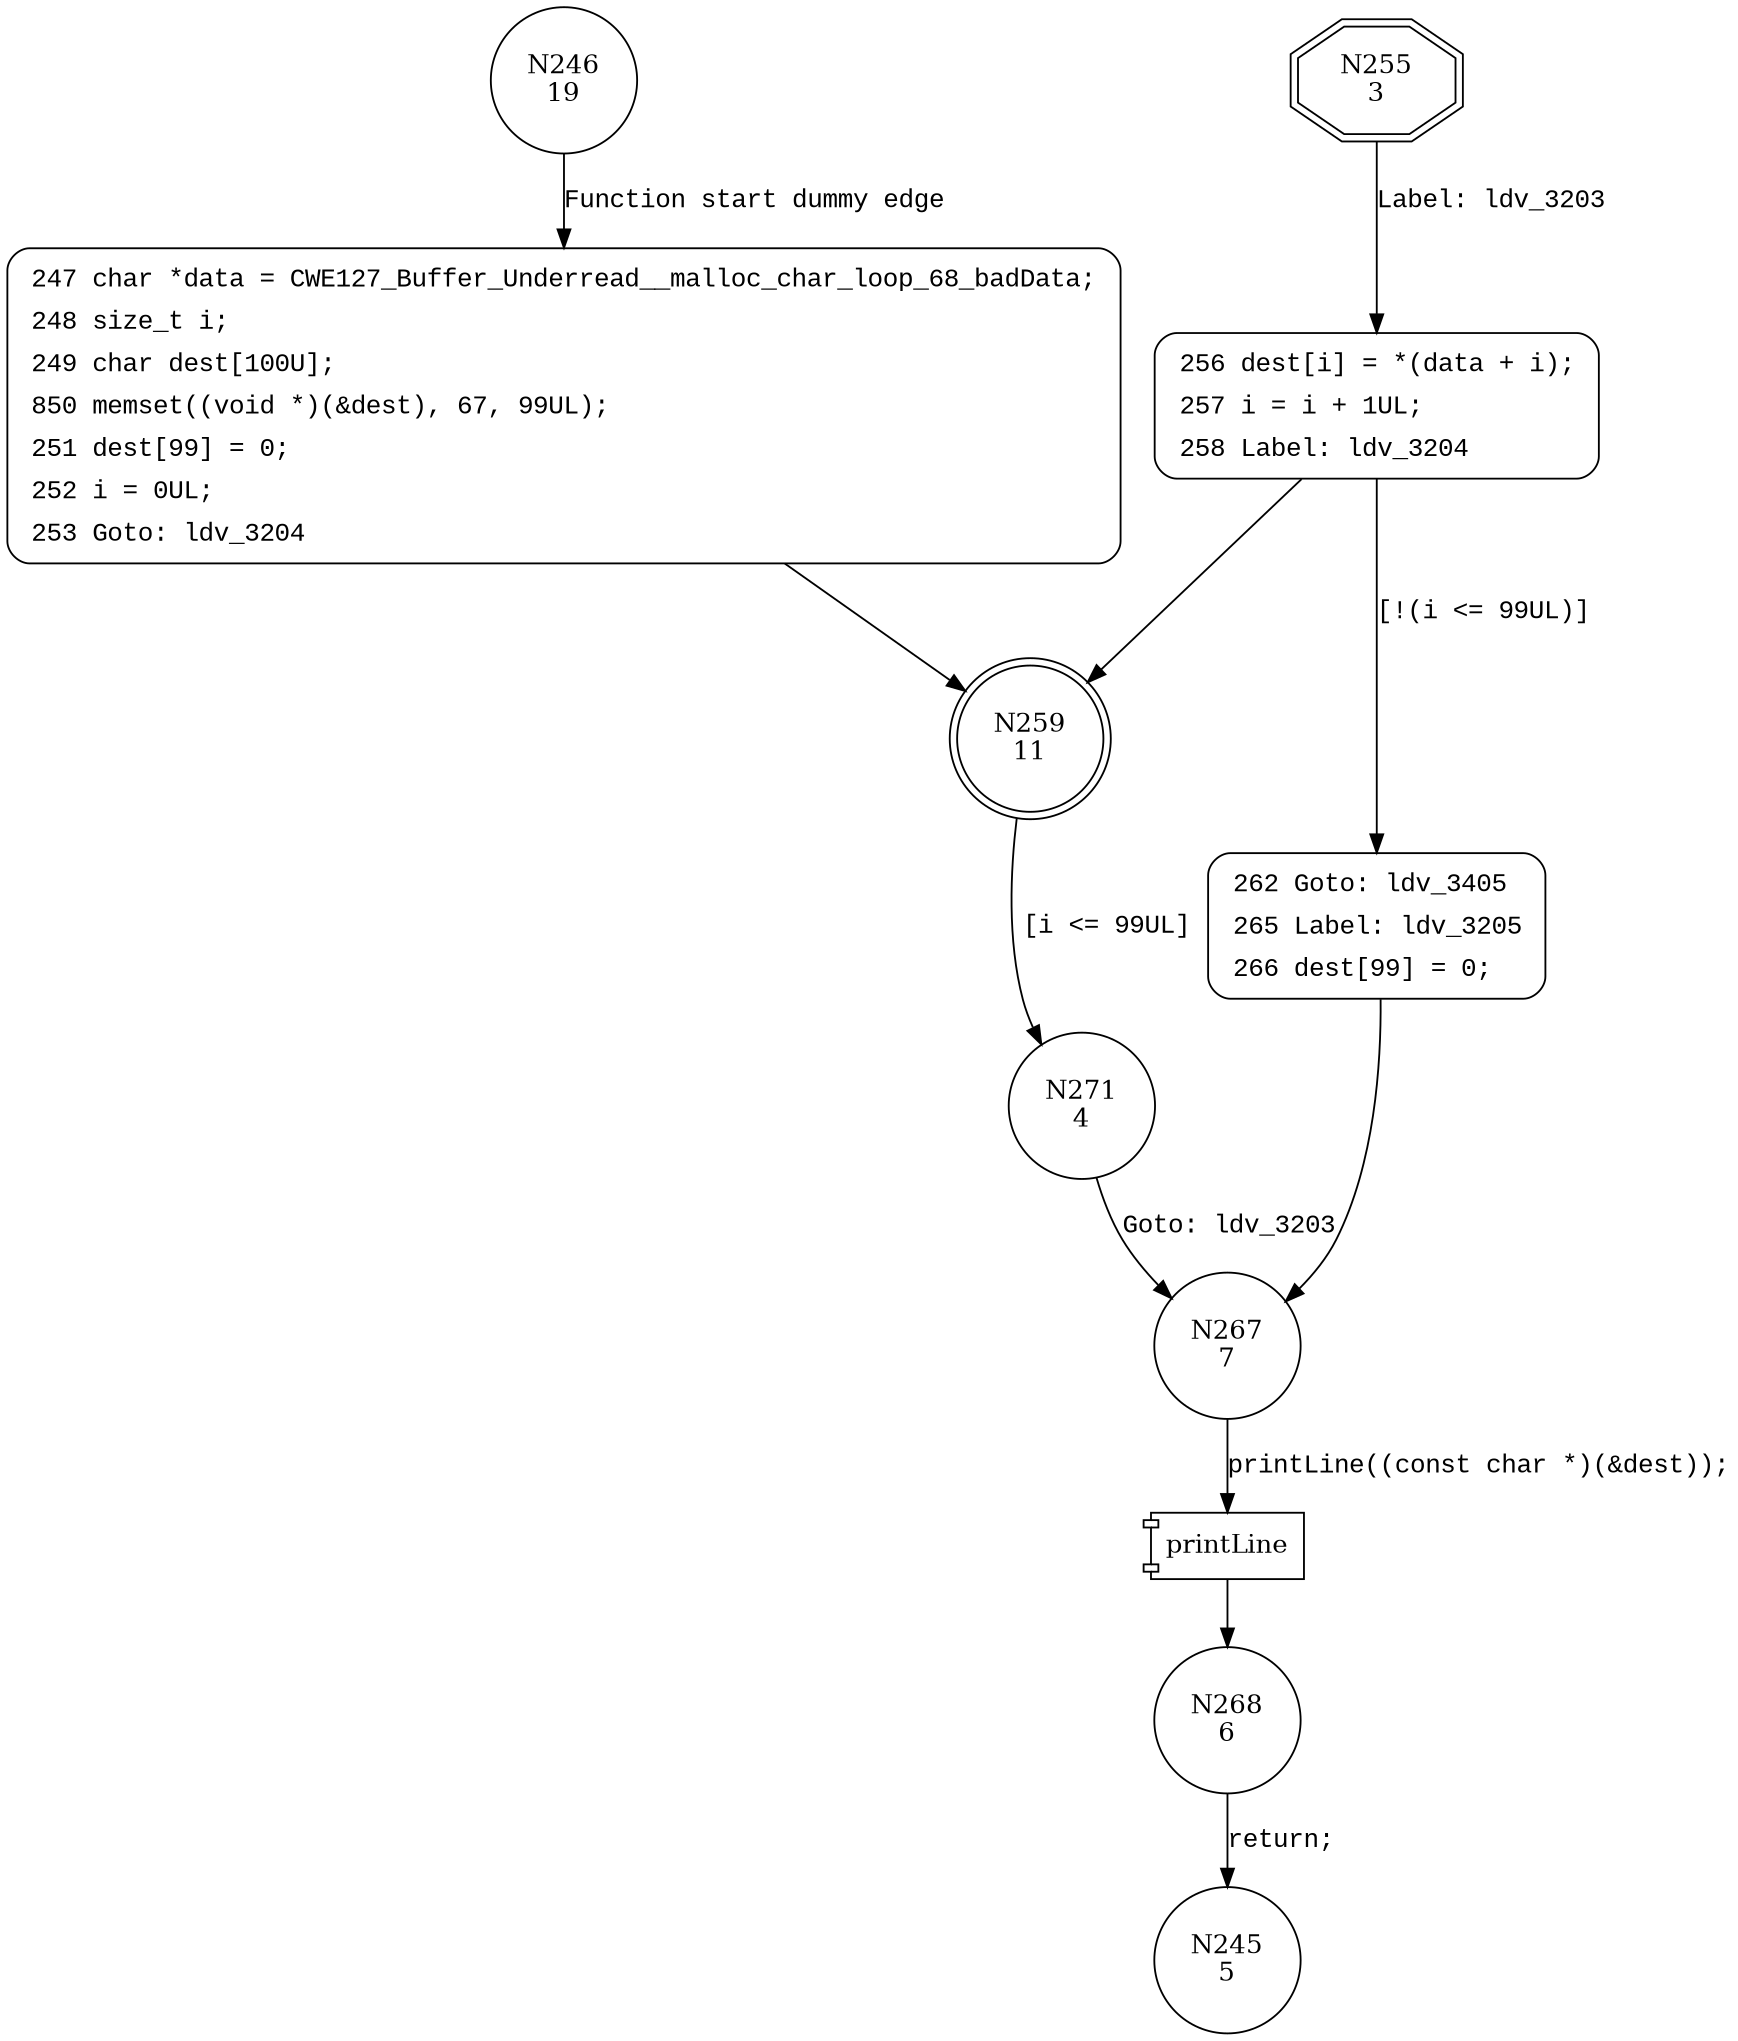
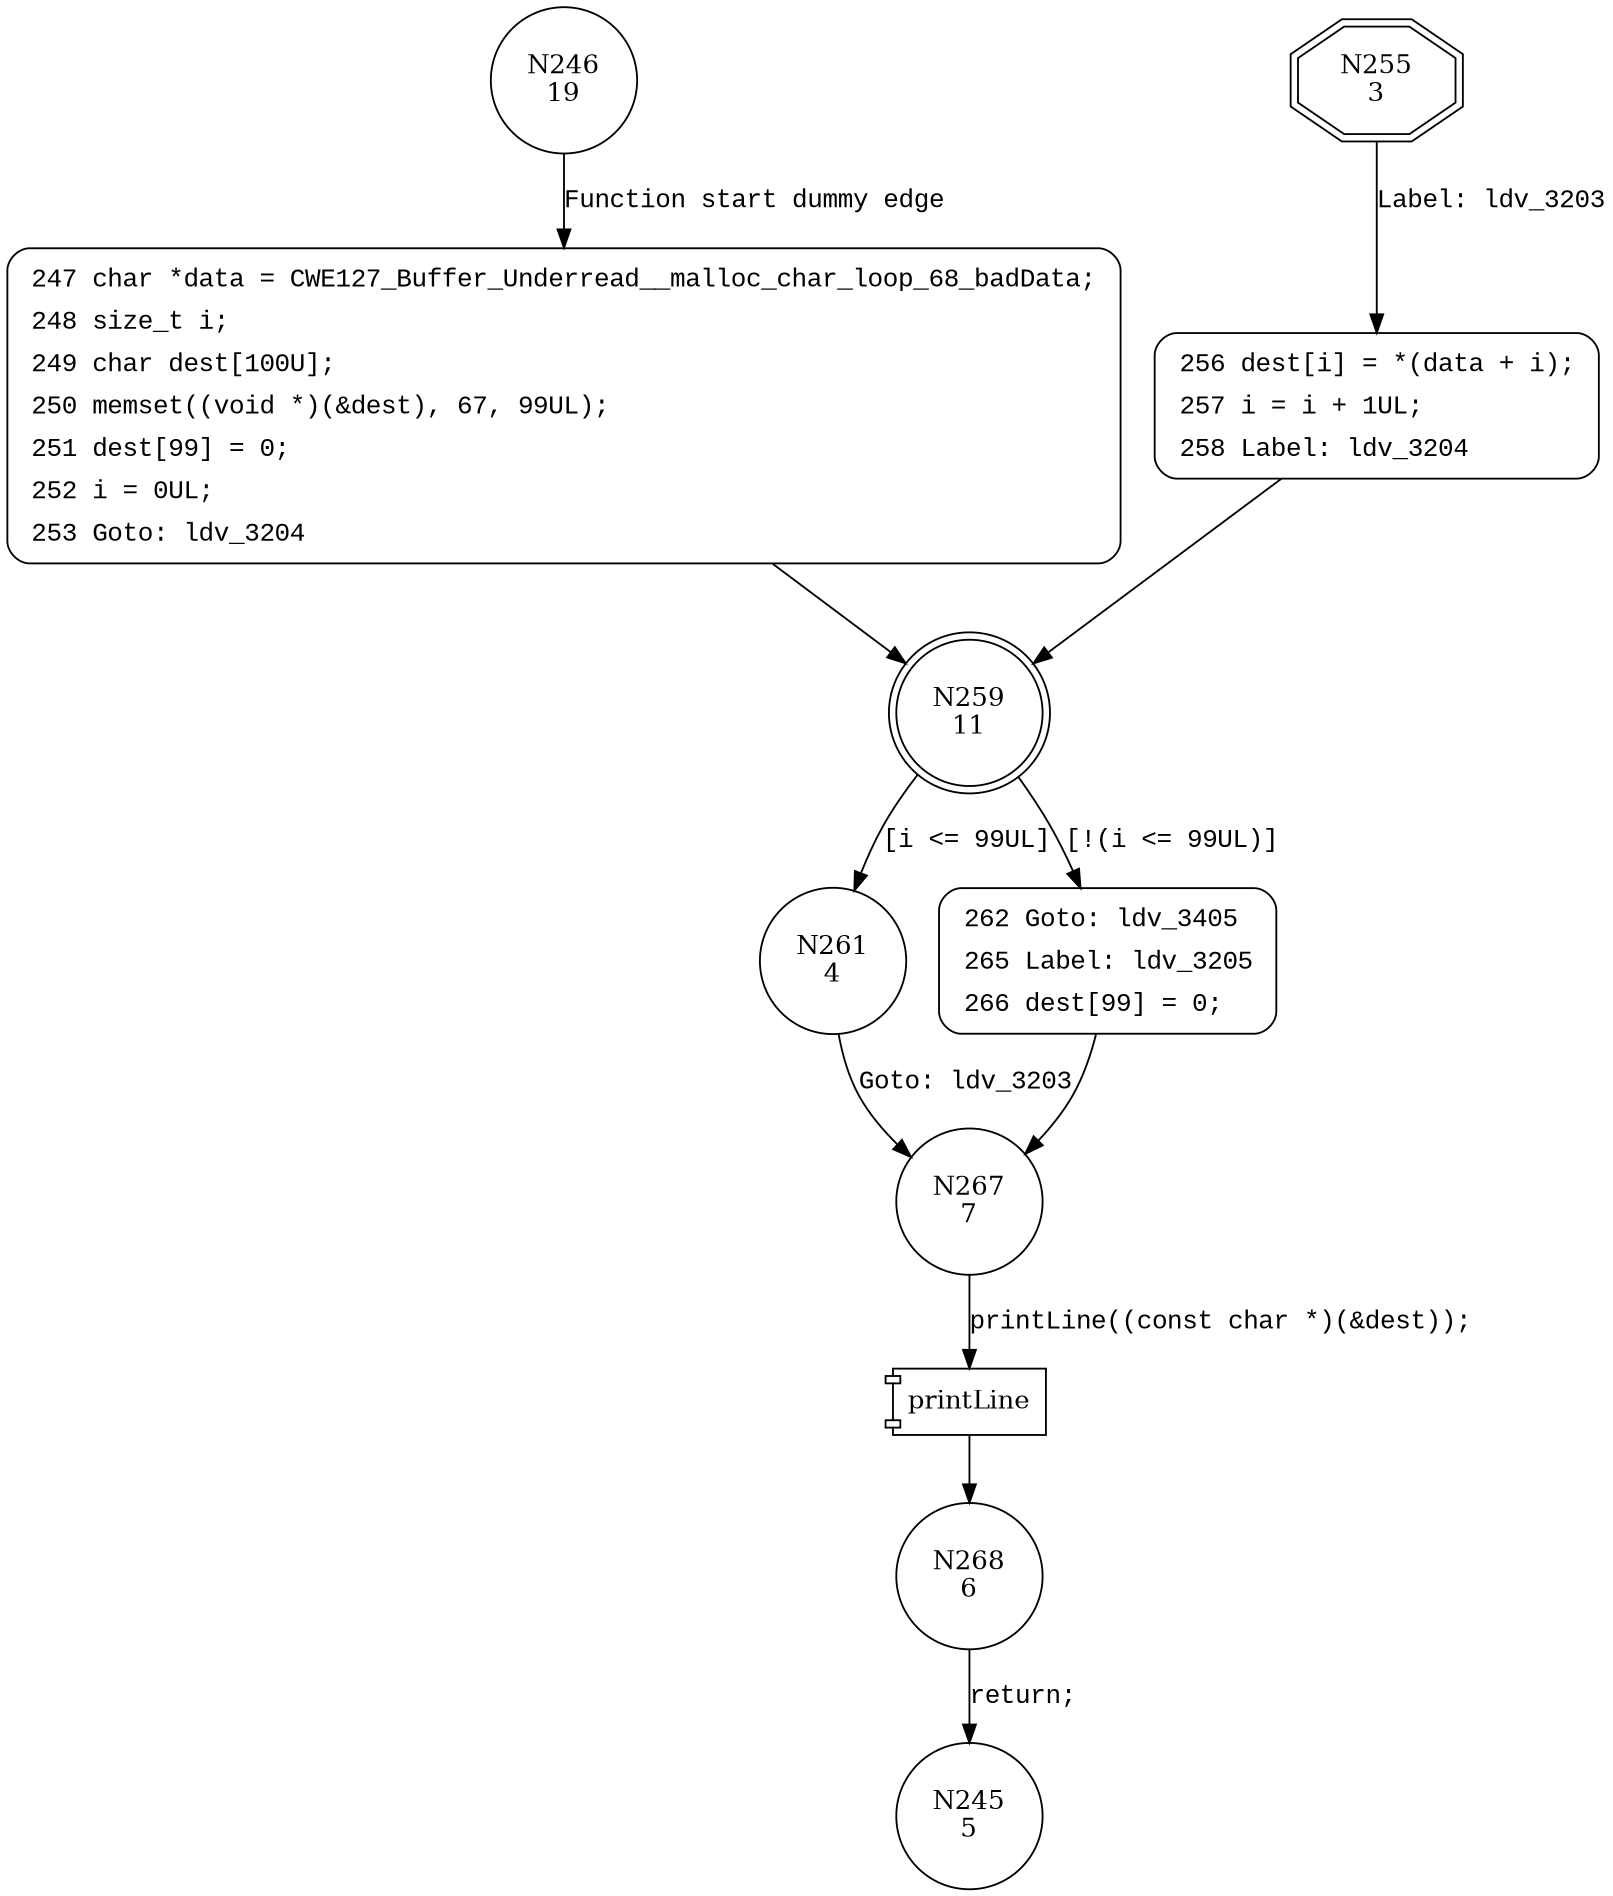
node "247": text "850" -> "250"
edge "256" -> "262": now "N259 11" -> "262"
node "N271 4": label "N271 4" -> "N261 4"
